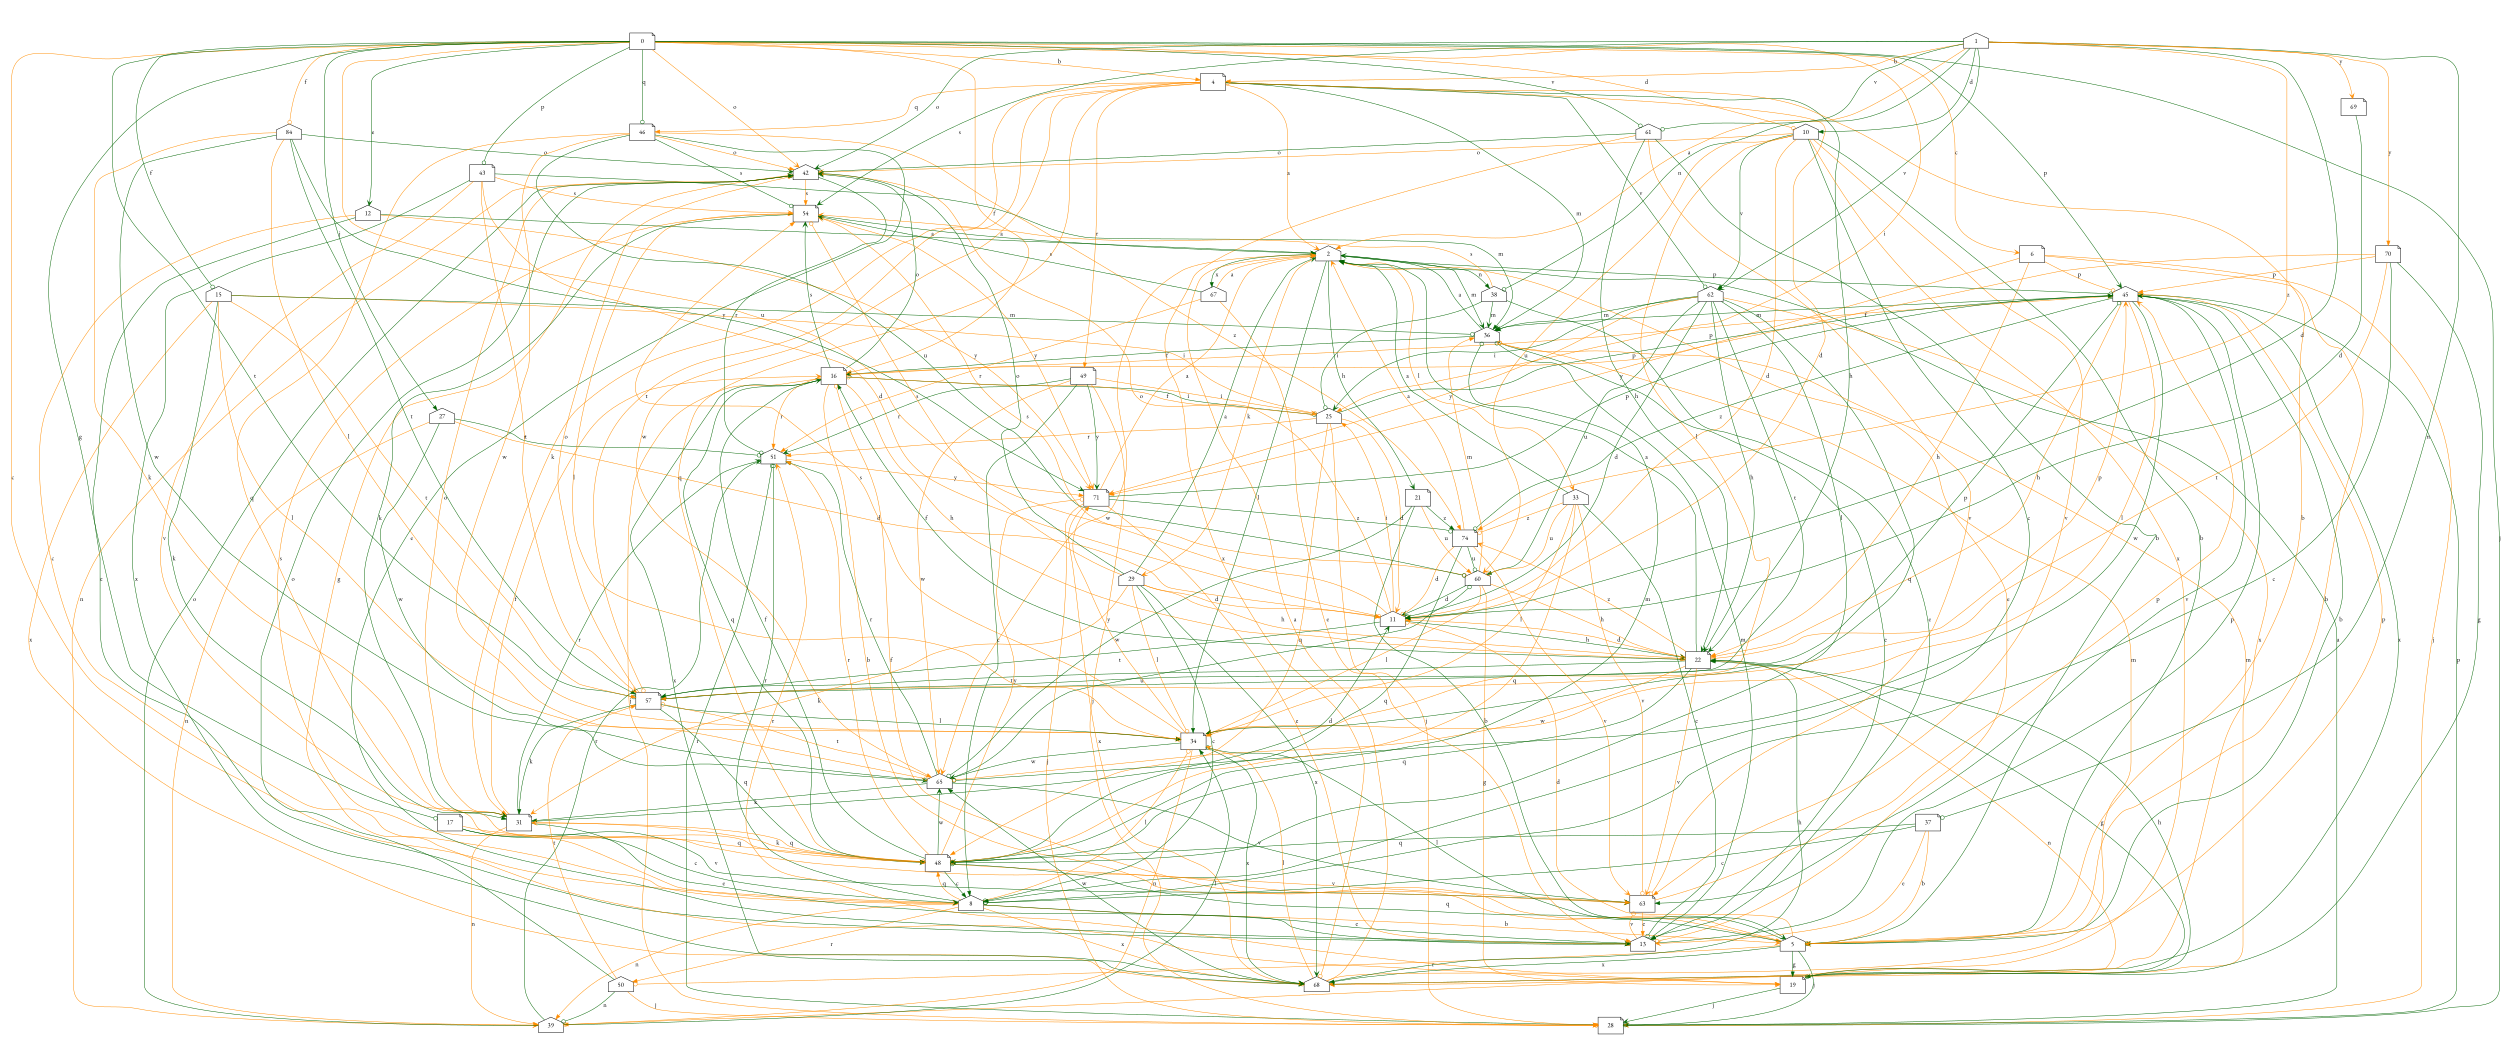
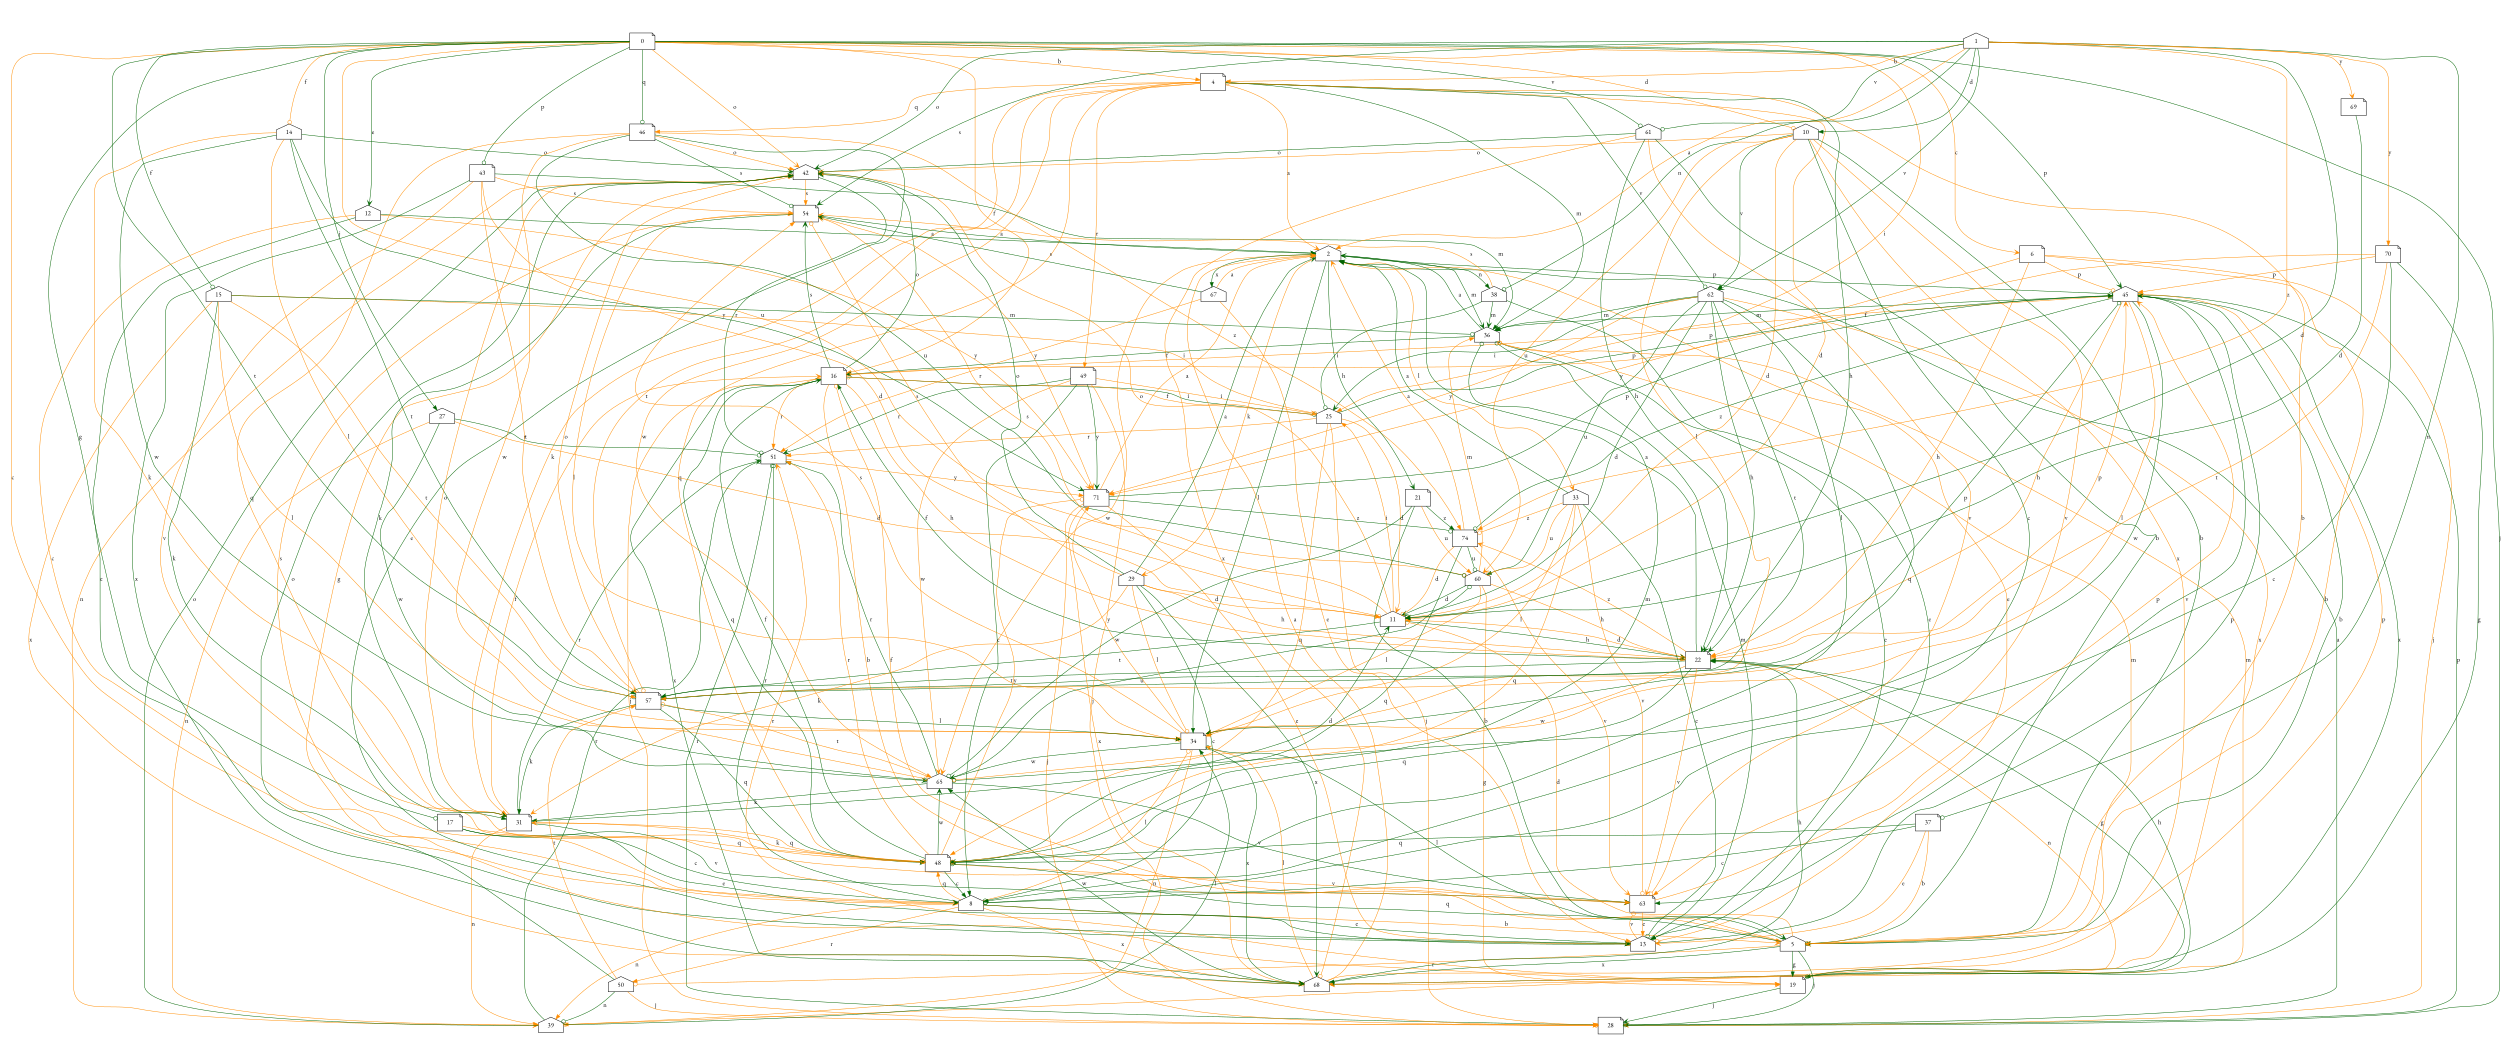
node "84": label "84" -> "14"
